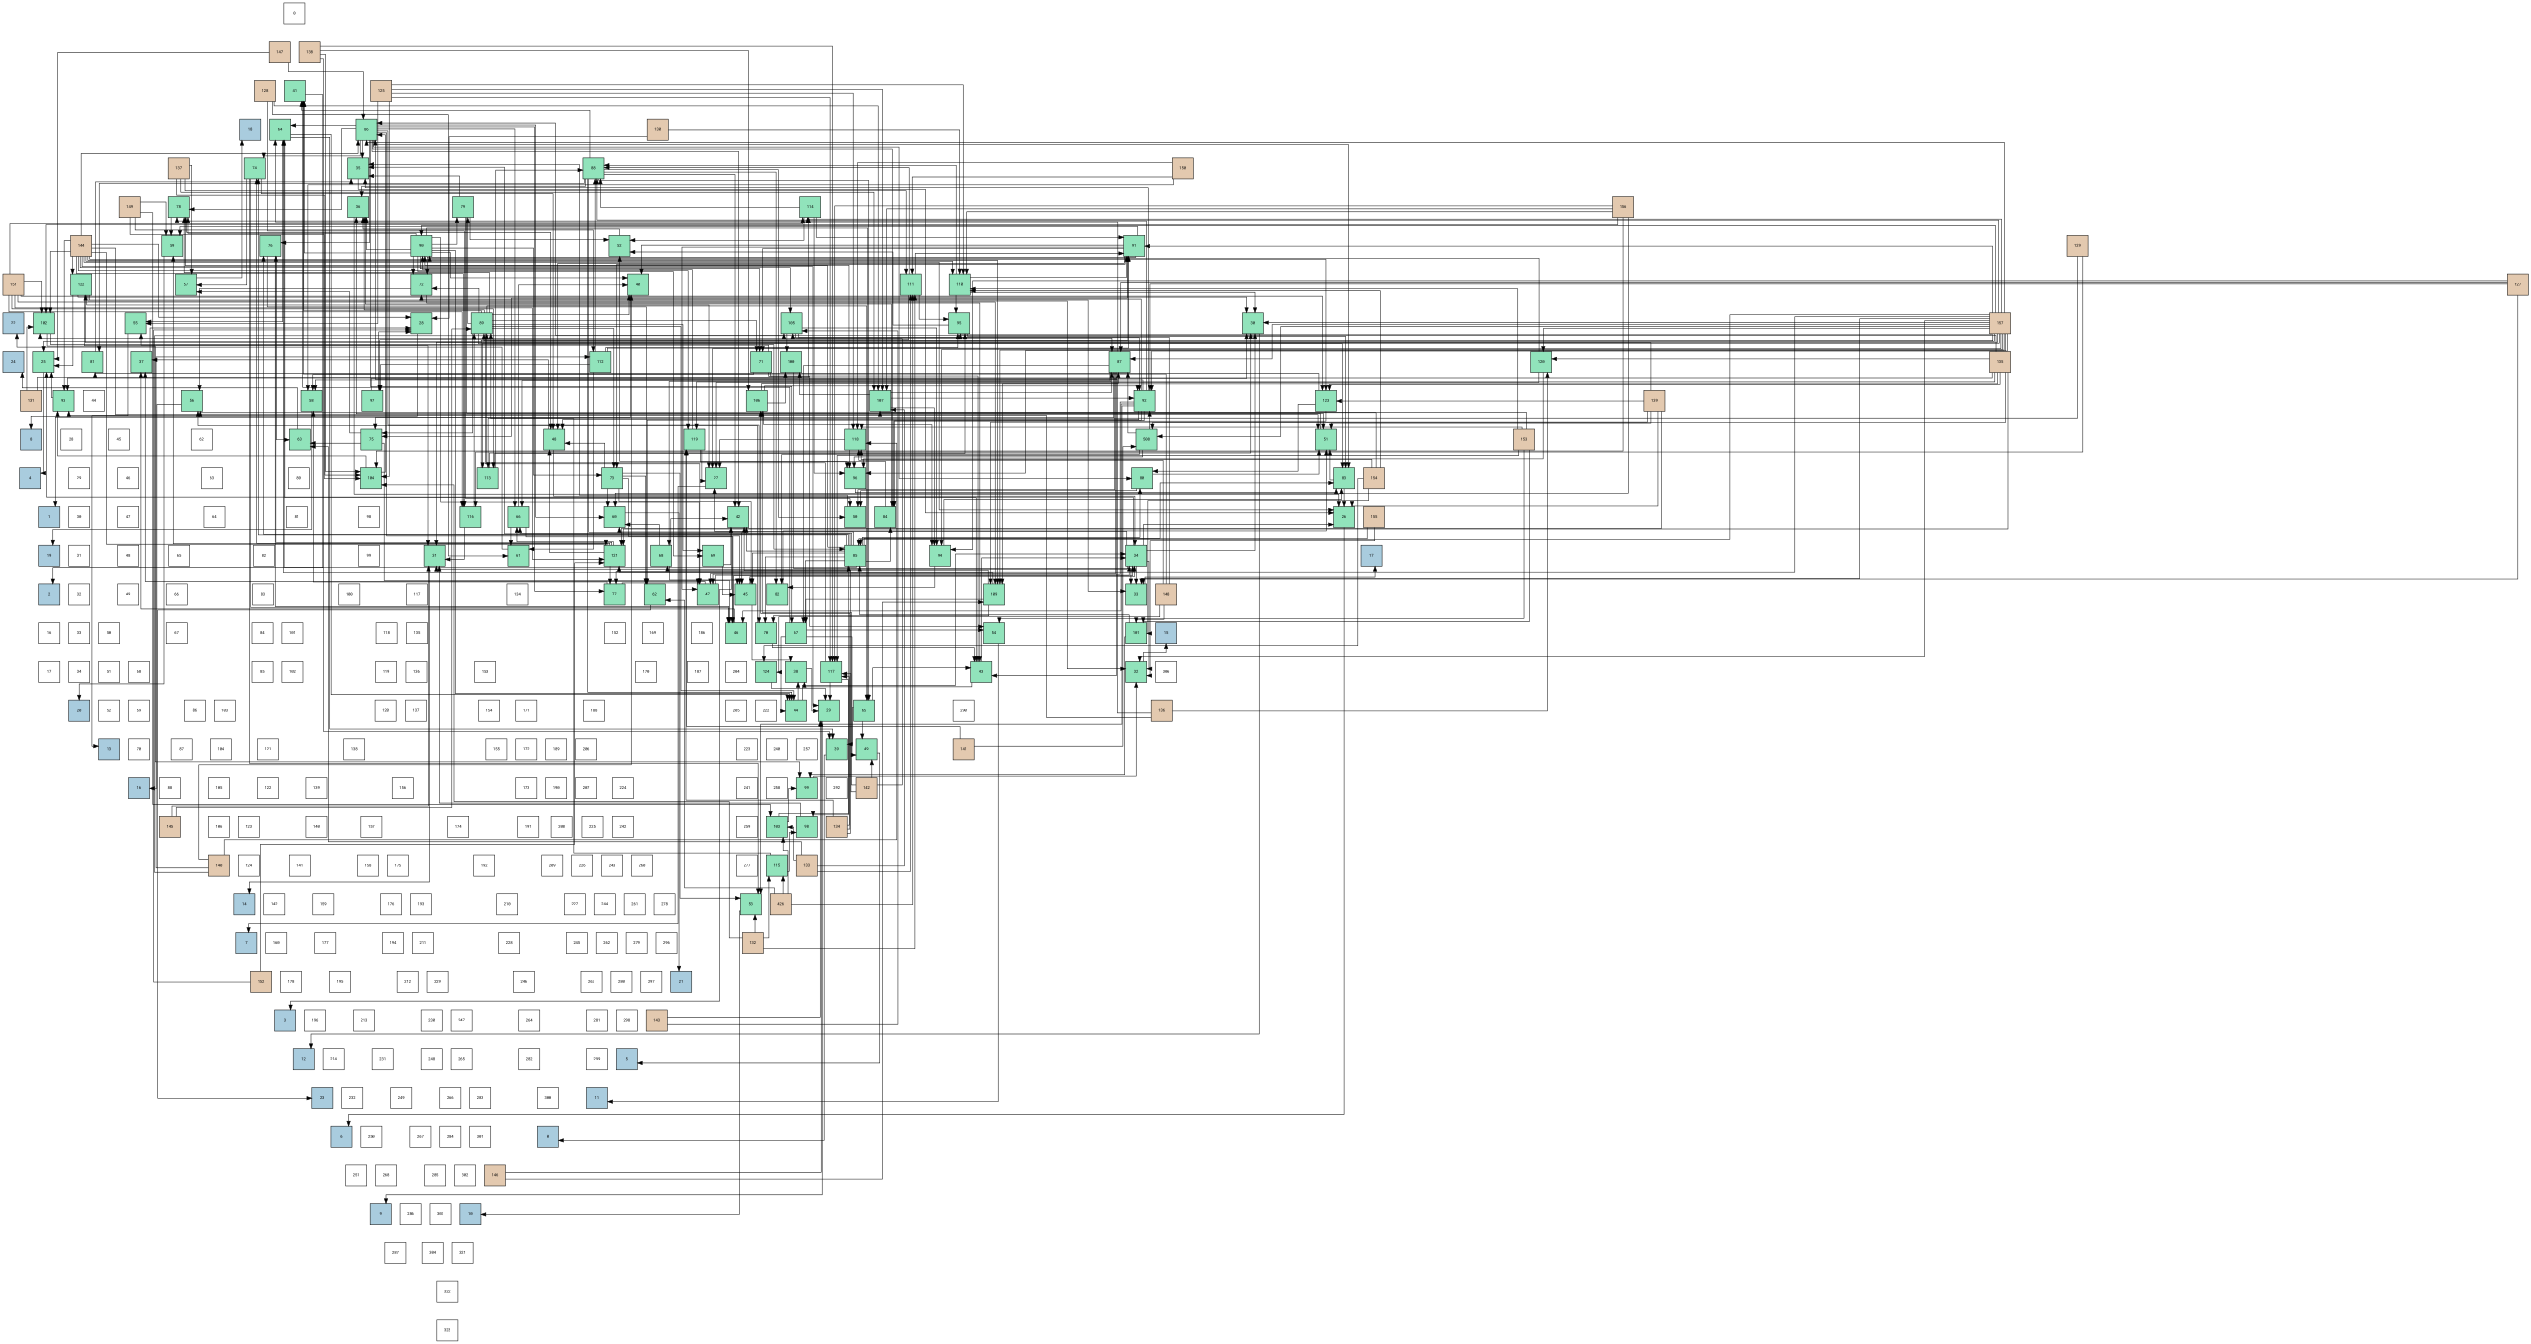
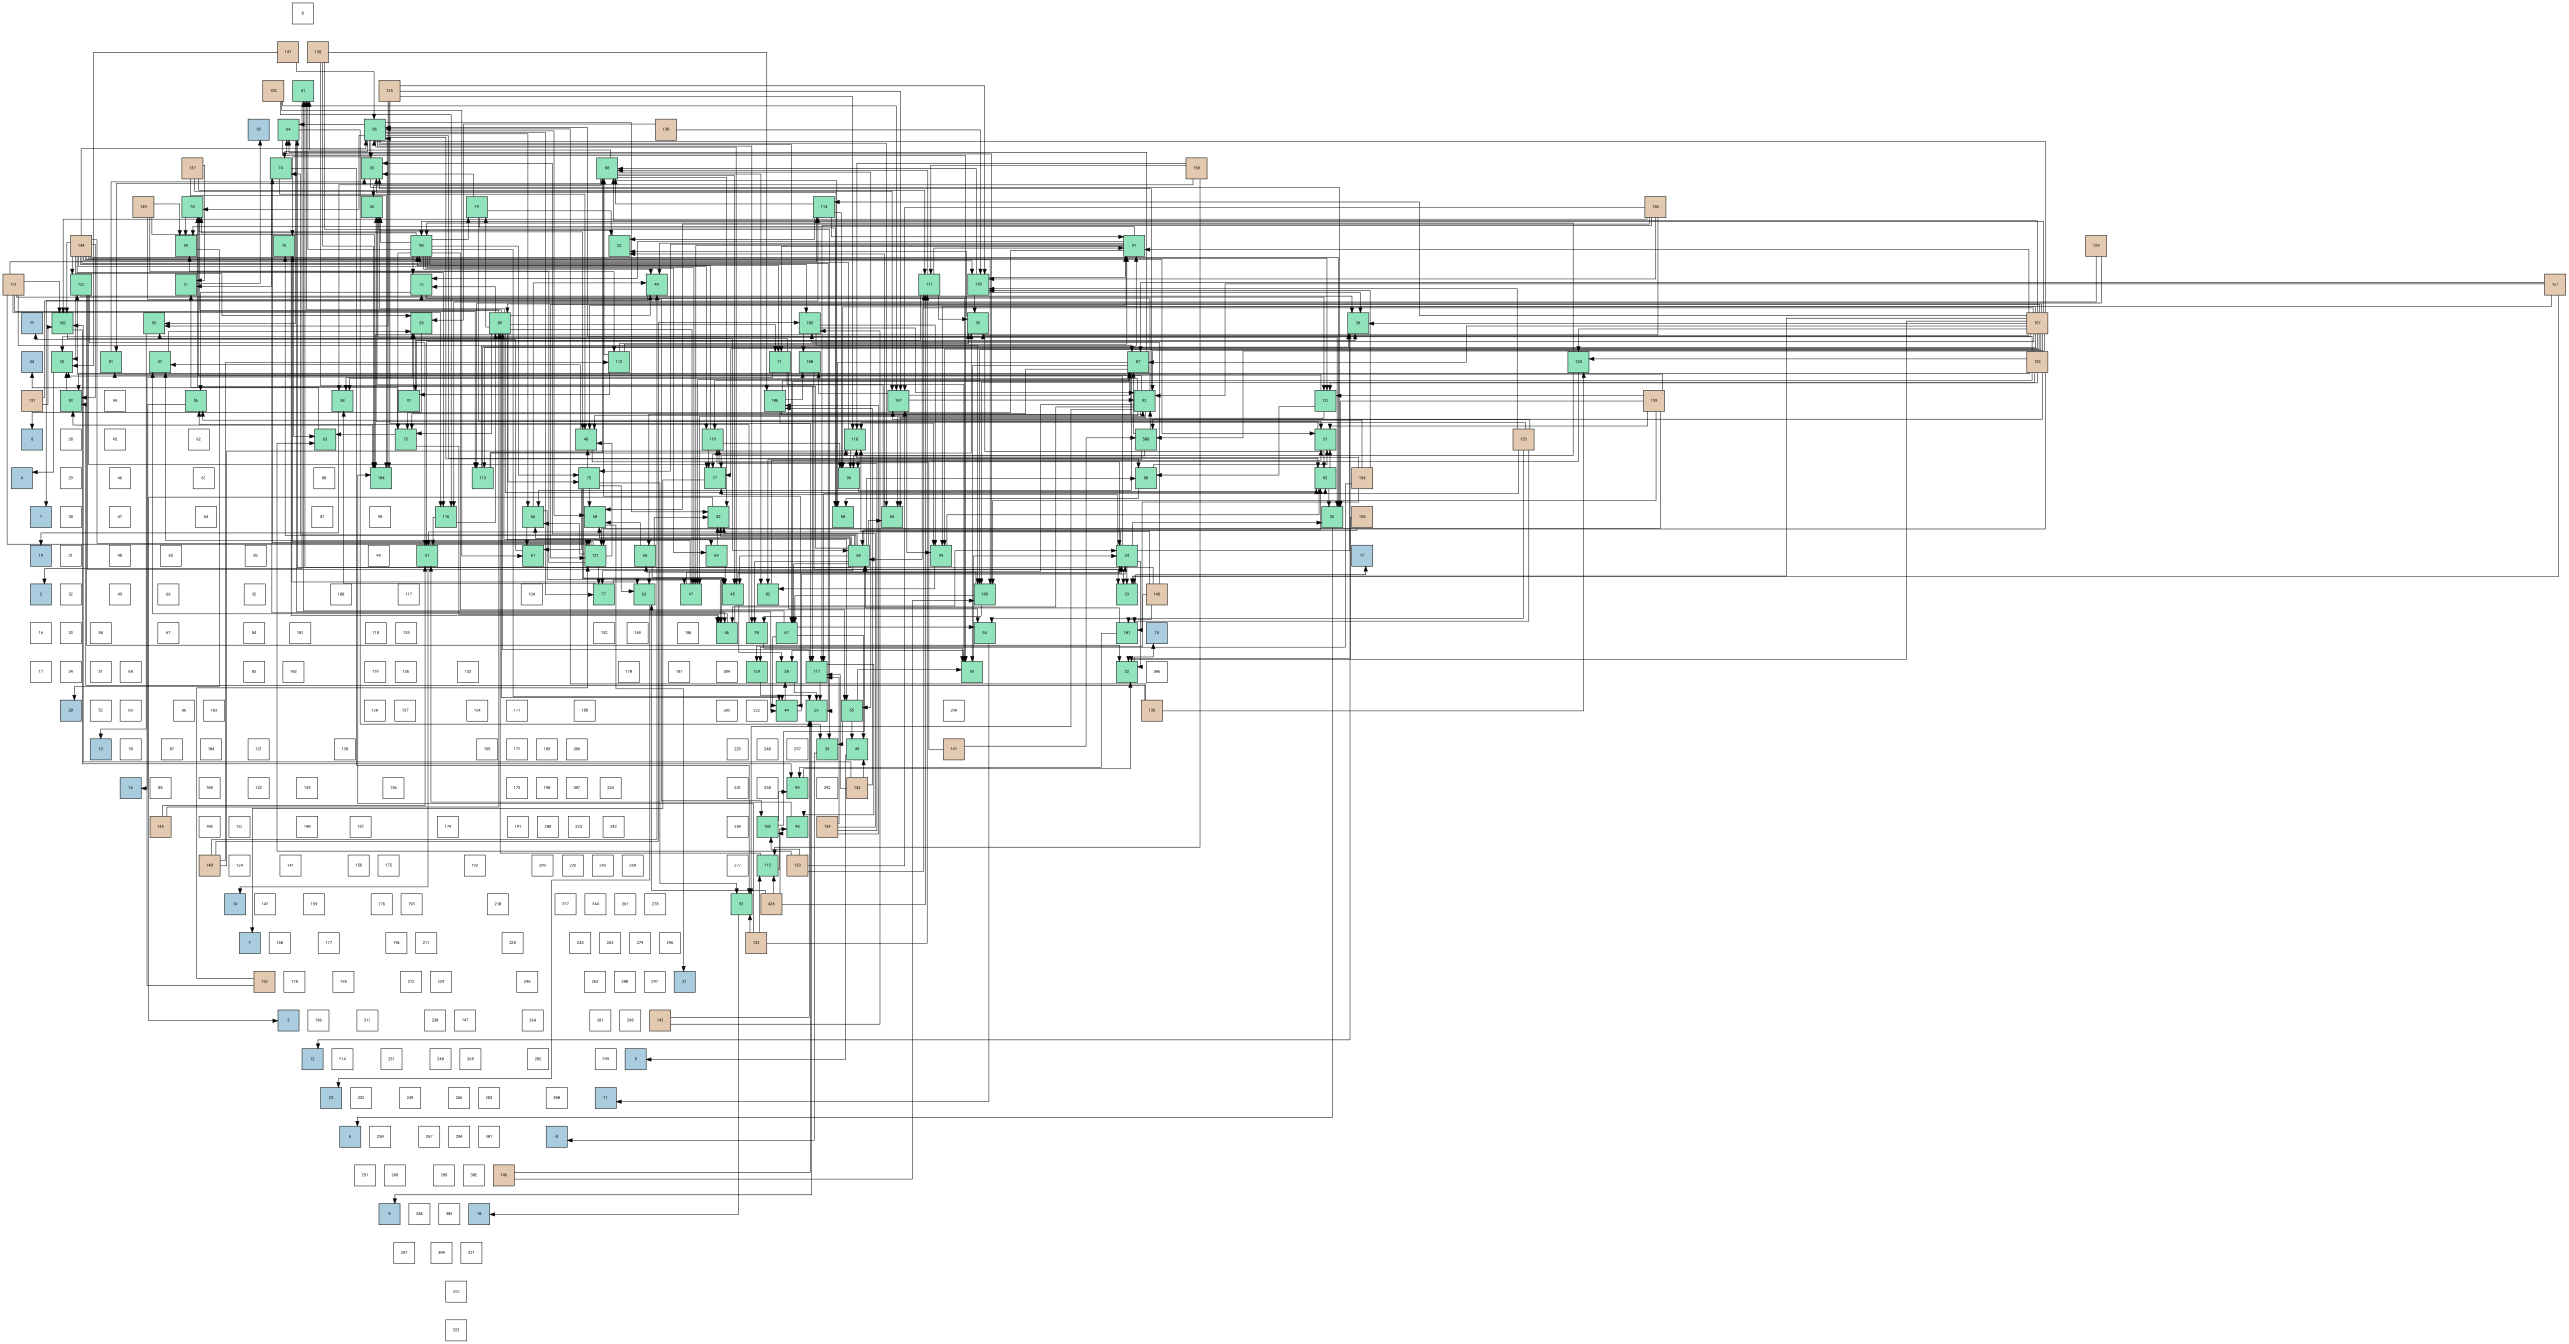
edge "90" -> "75": added
edge "112" -> "61": now "73" -> "61"
edge "150" -> "115": added
